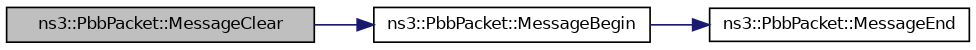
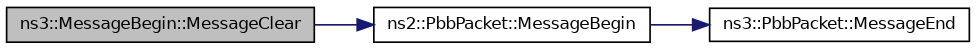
node "ns3::PbbPacket::MessageClear": label "ns3::PbbPacket::MessageClear" -> "ns3::MessageBegin::MessageClear"
node "ns3::PbbPacket::MessageBegin": label "ns3::PbbPacket::MessageBegin" -> "ns2::PbbPacket::MessageBegin"
